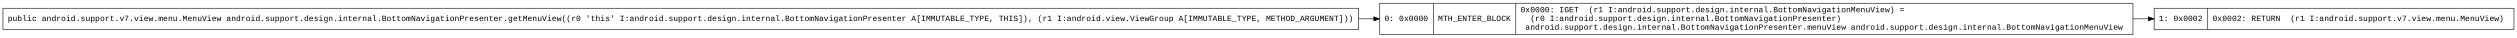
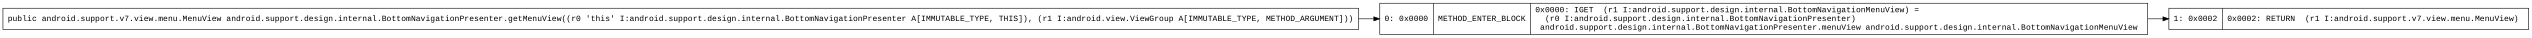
node "0: 0x0000": text "MTH_ENTER_BLOCK" -> "METHOD_ENTER_BLOCK"
